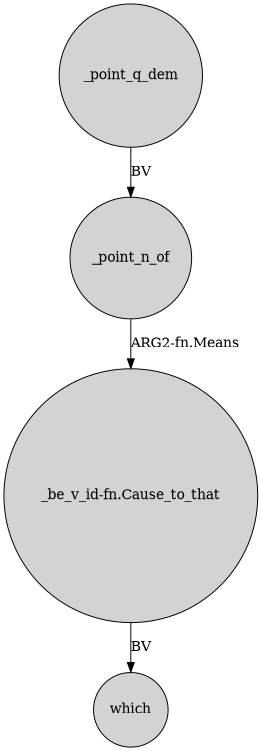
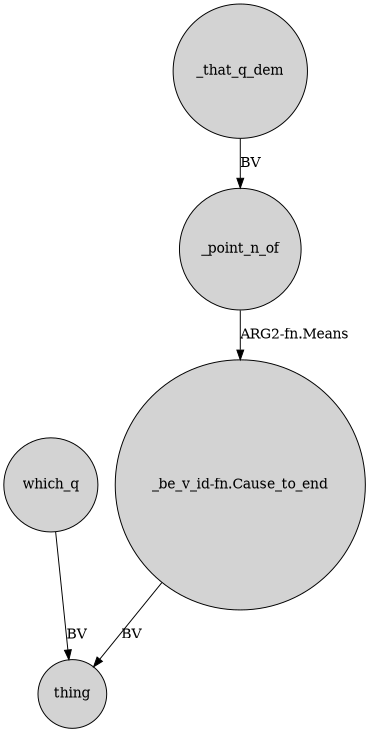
node "_point_q_dem": label "_point_q_dem" -> "_that_q_dem"
node "which_q": added
node "_be_v_id-fn.Cause_to_that": label "_be_v_id-fn.Cause_to_that" -> "_be_v_id-fn.Cause_to_end"
node "which": label "which" -> "thing"
